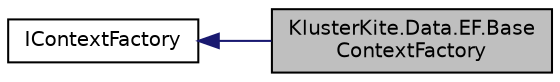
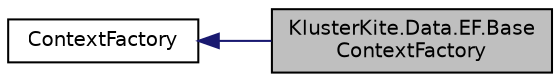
node "IContextFactory": label "IContextFactory" -> "ContextFactory"
